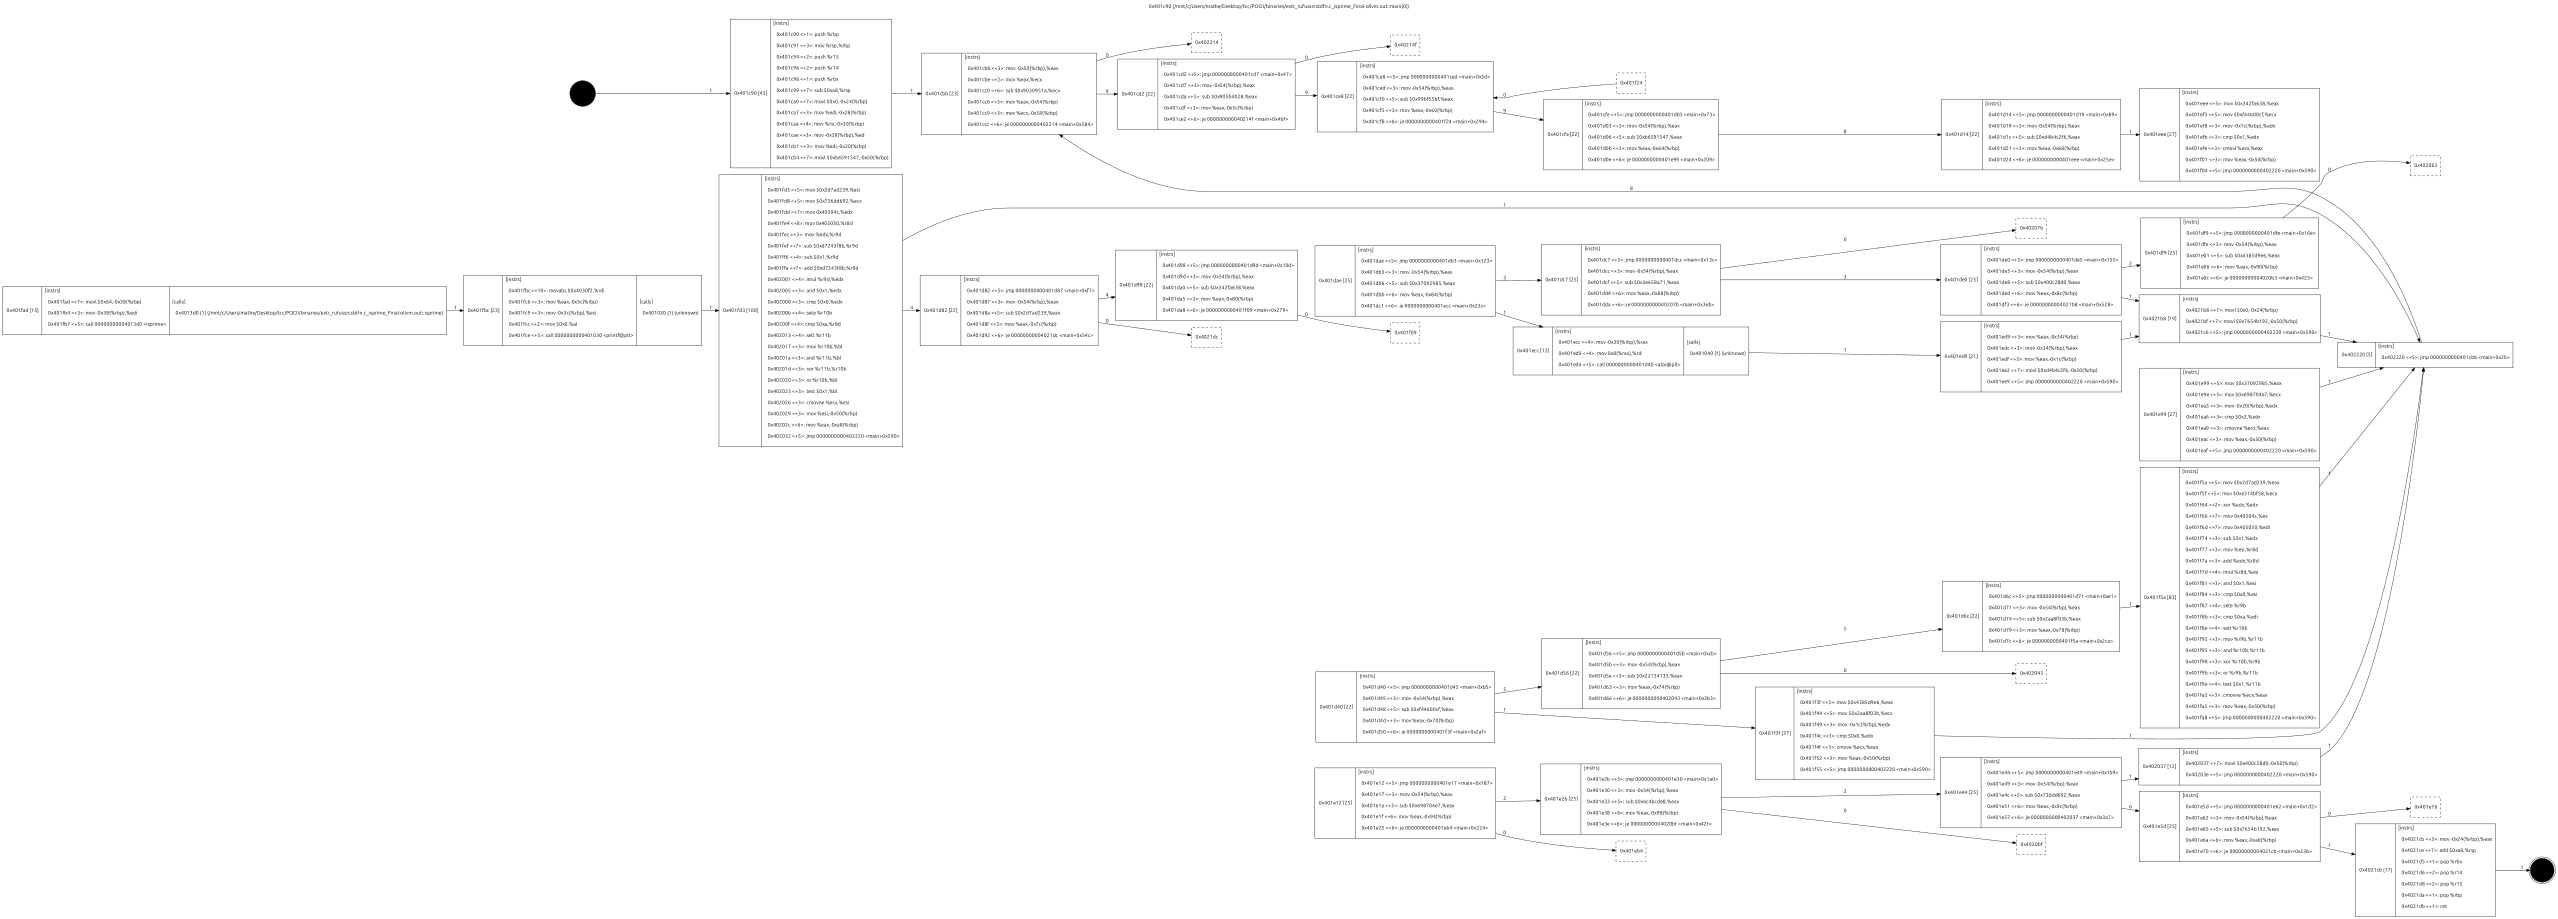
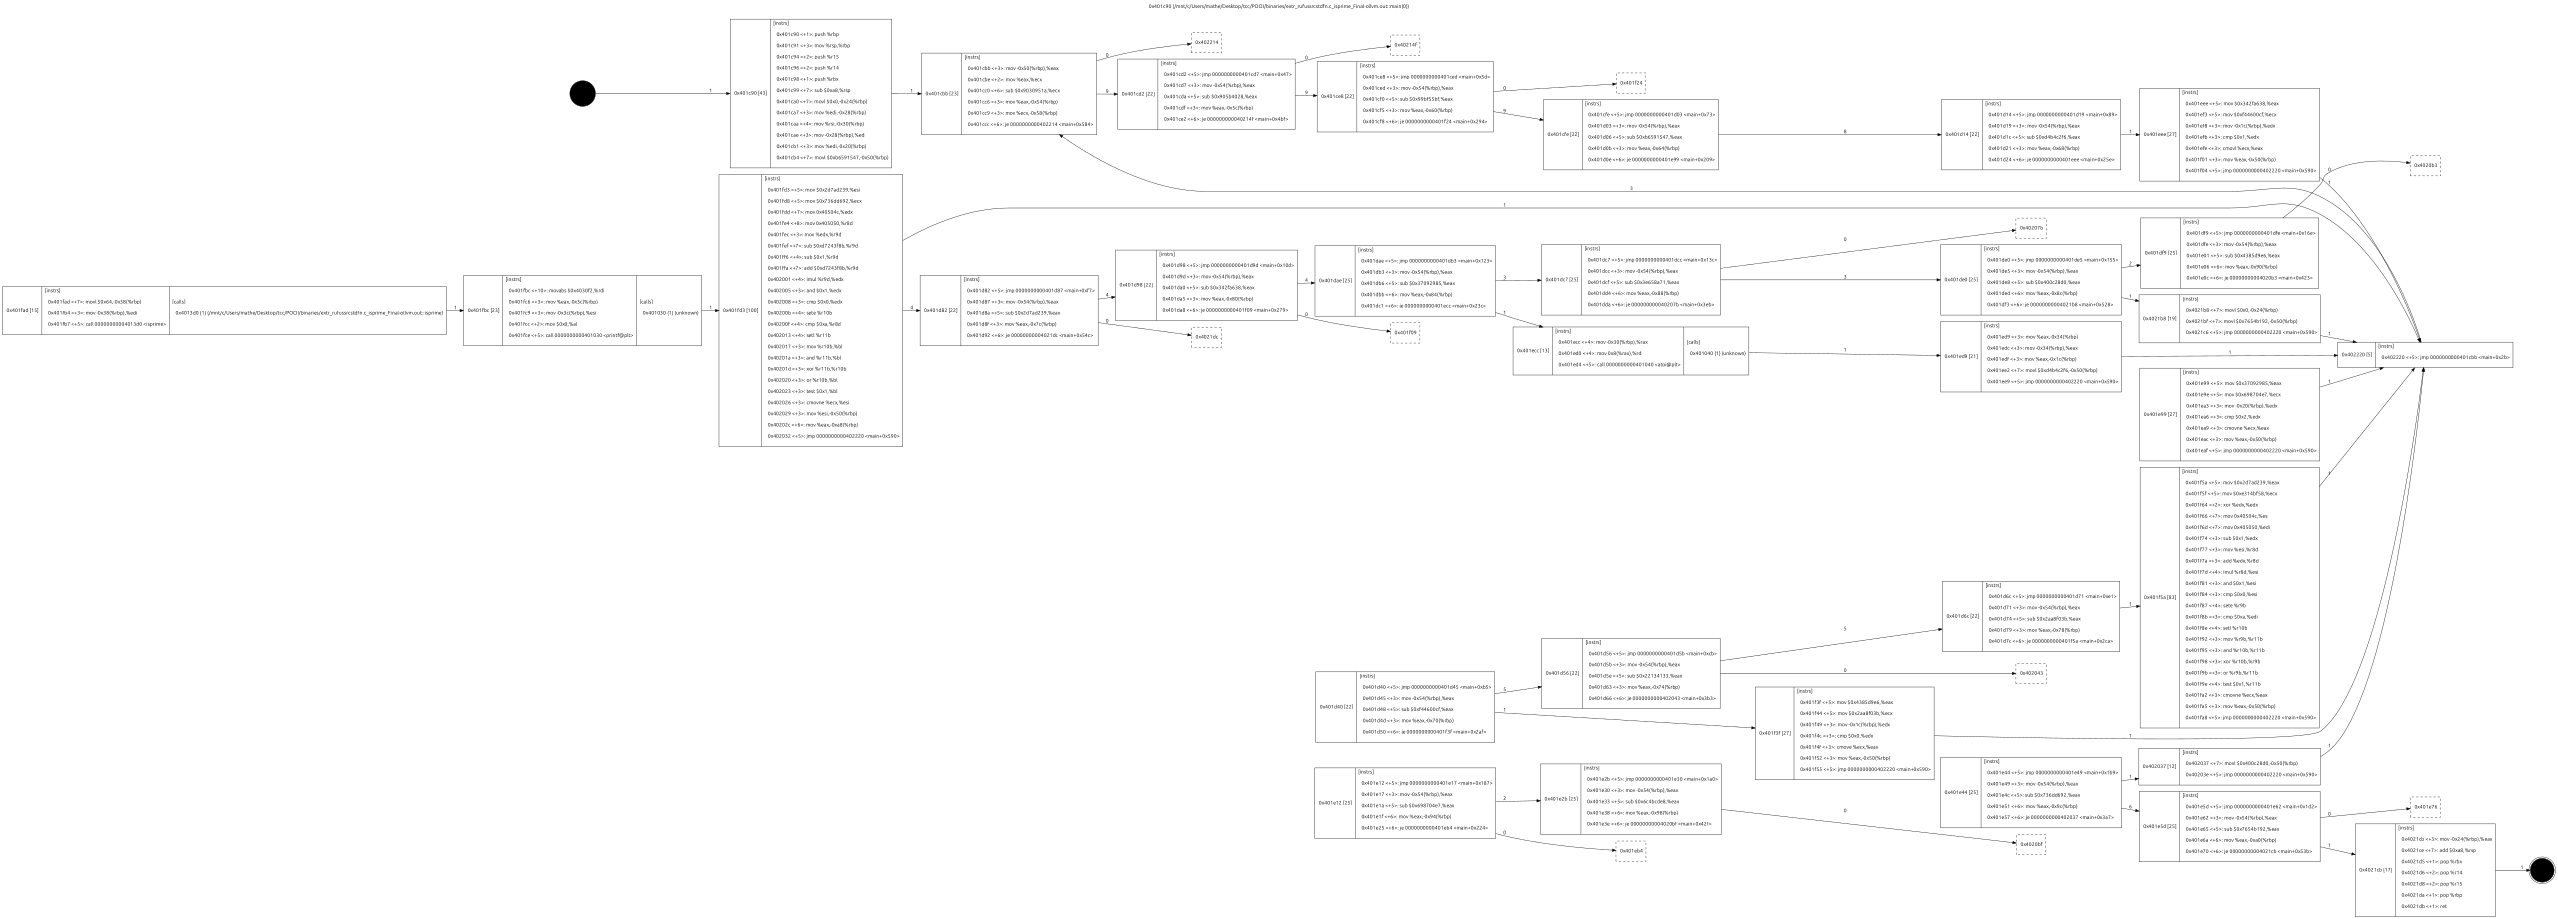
edge "0x401f24" -> "0x401ce8 [22]": reversed
edge "0x402220 [5]" -> "0x401cbb [23]": label " 8" -> " 3"
edge "0x401eee [27]" -> "0x402220 [5]": added, label "1"
edge "0x401d98 [22]" -> "0x401dae [25]": added, label "4"
edge "0x401ed9 [21]" -> "0x4021b8 [19]": now "0x401ed9 [21]" -> "0x402220 [5]"
edge "0x401e2b [25]" -> "0x401e44 [25]": removed, label "2"
